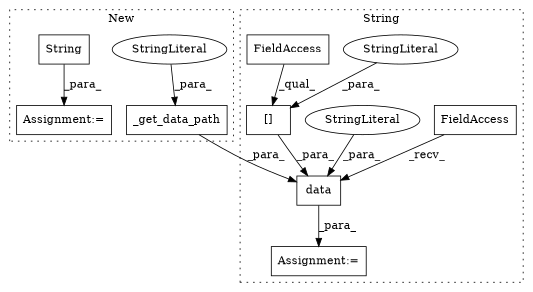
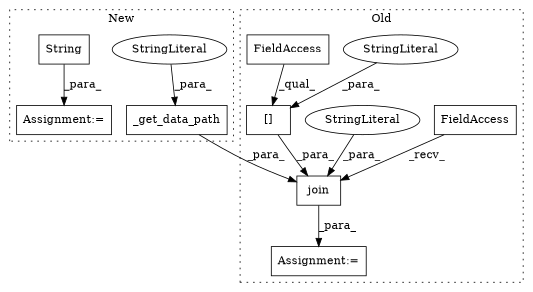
cluster "String": label "String" -> "Old"
node "data": label "data" -> "join"
